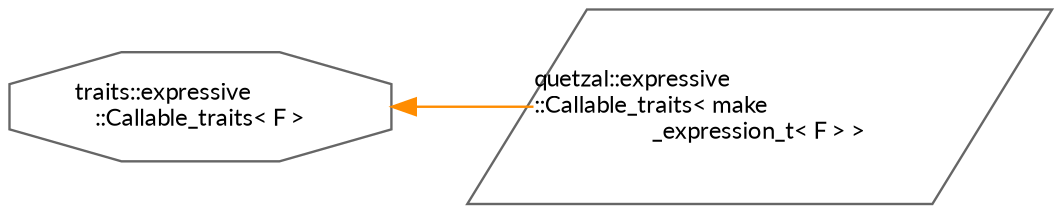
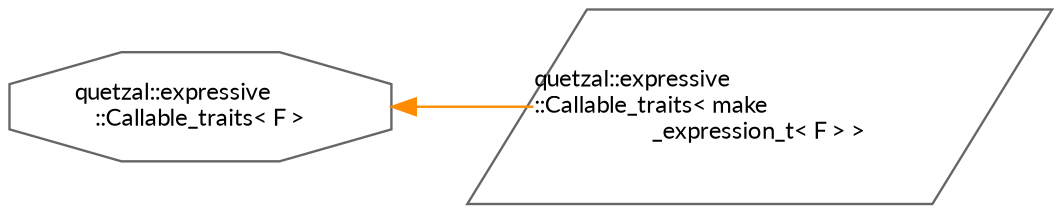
node "traits::expressive ::Callable_traits< F >": label "traits::expressive ::Callable_traits< F >" -> "quetzal::expressive ::Callable_traits< F >"
